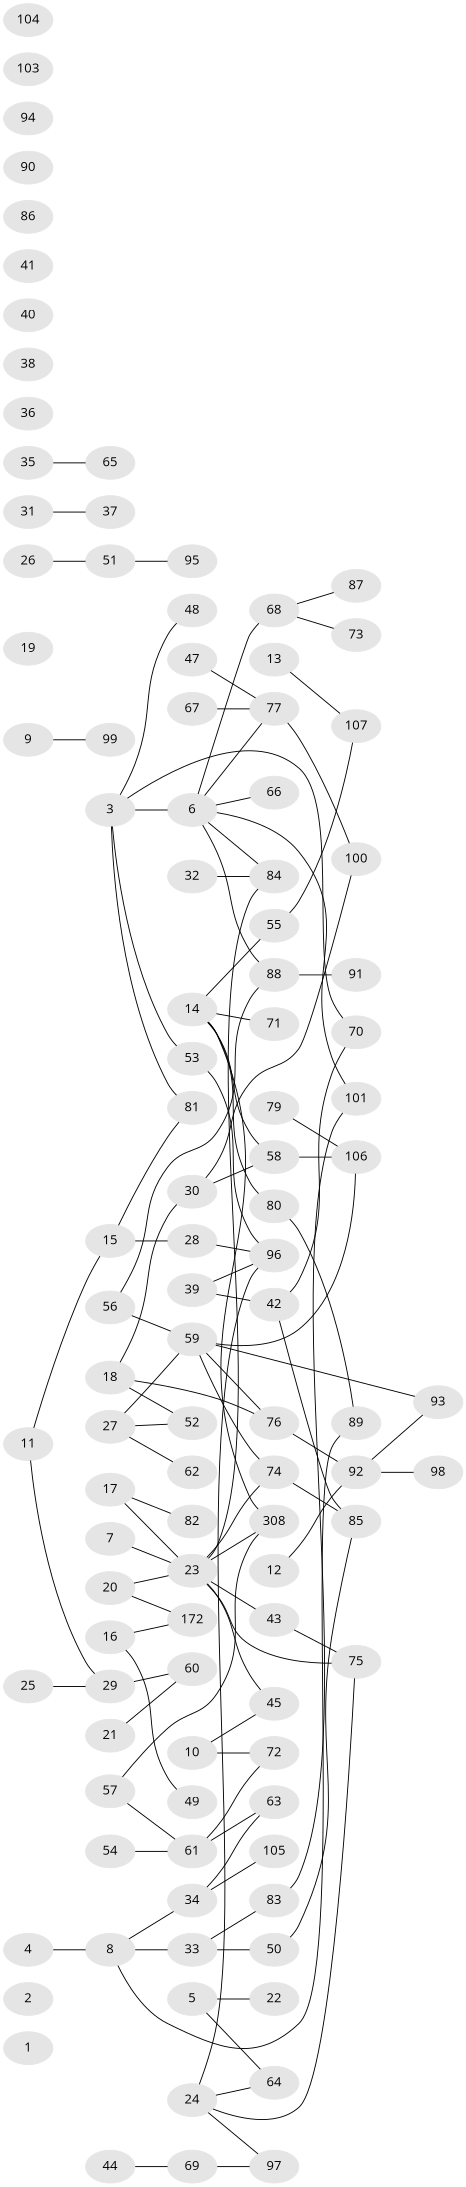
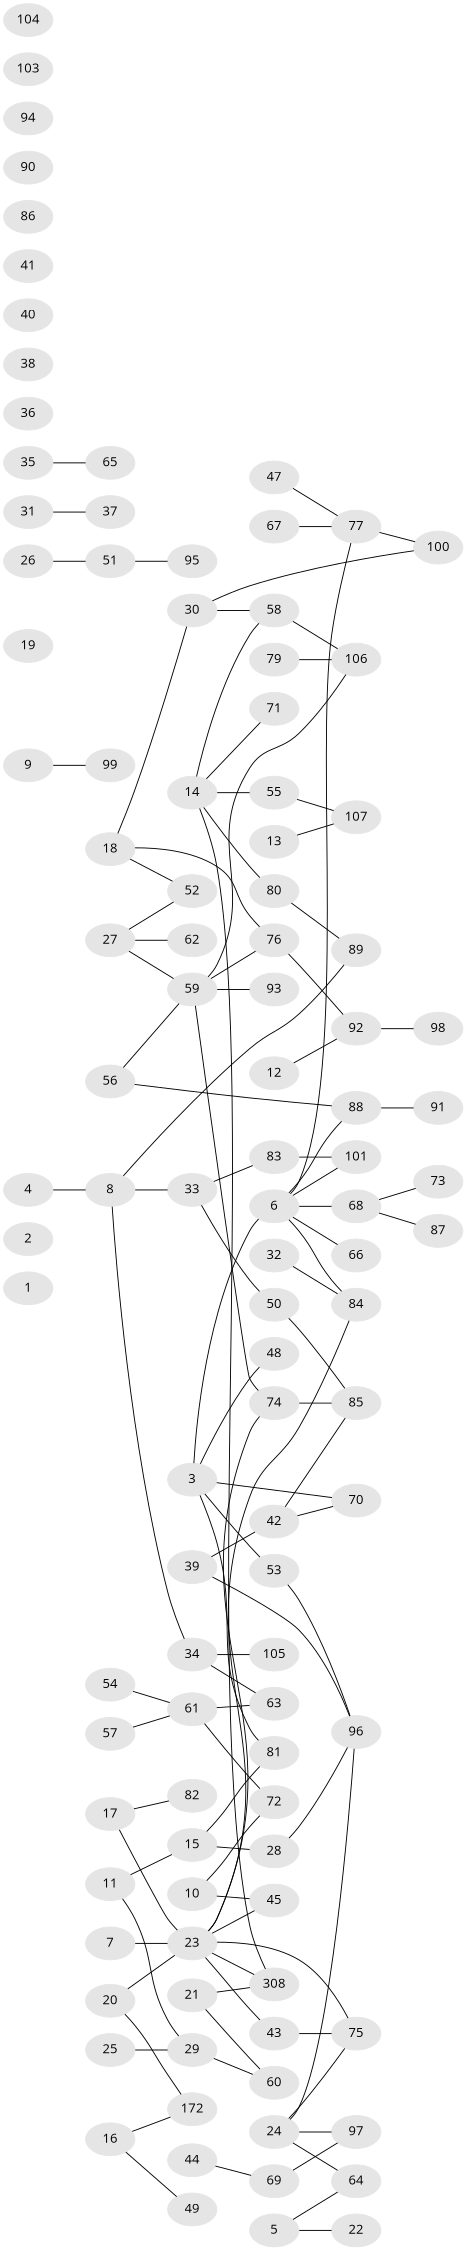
edge "93" -- "92": removed
edge "308" -- "57": now "308" -- "21"
